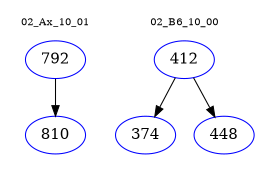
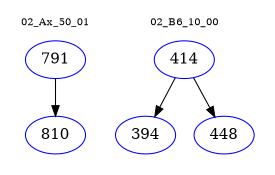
cluster "02_Ax_10_01": label "02_Ax_10_01" -> "02_Ax_50_01"
node "792": label "792" -> "791"
node "412": label "412" -> "414"
node "374": label "374" -> "394"
